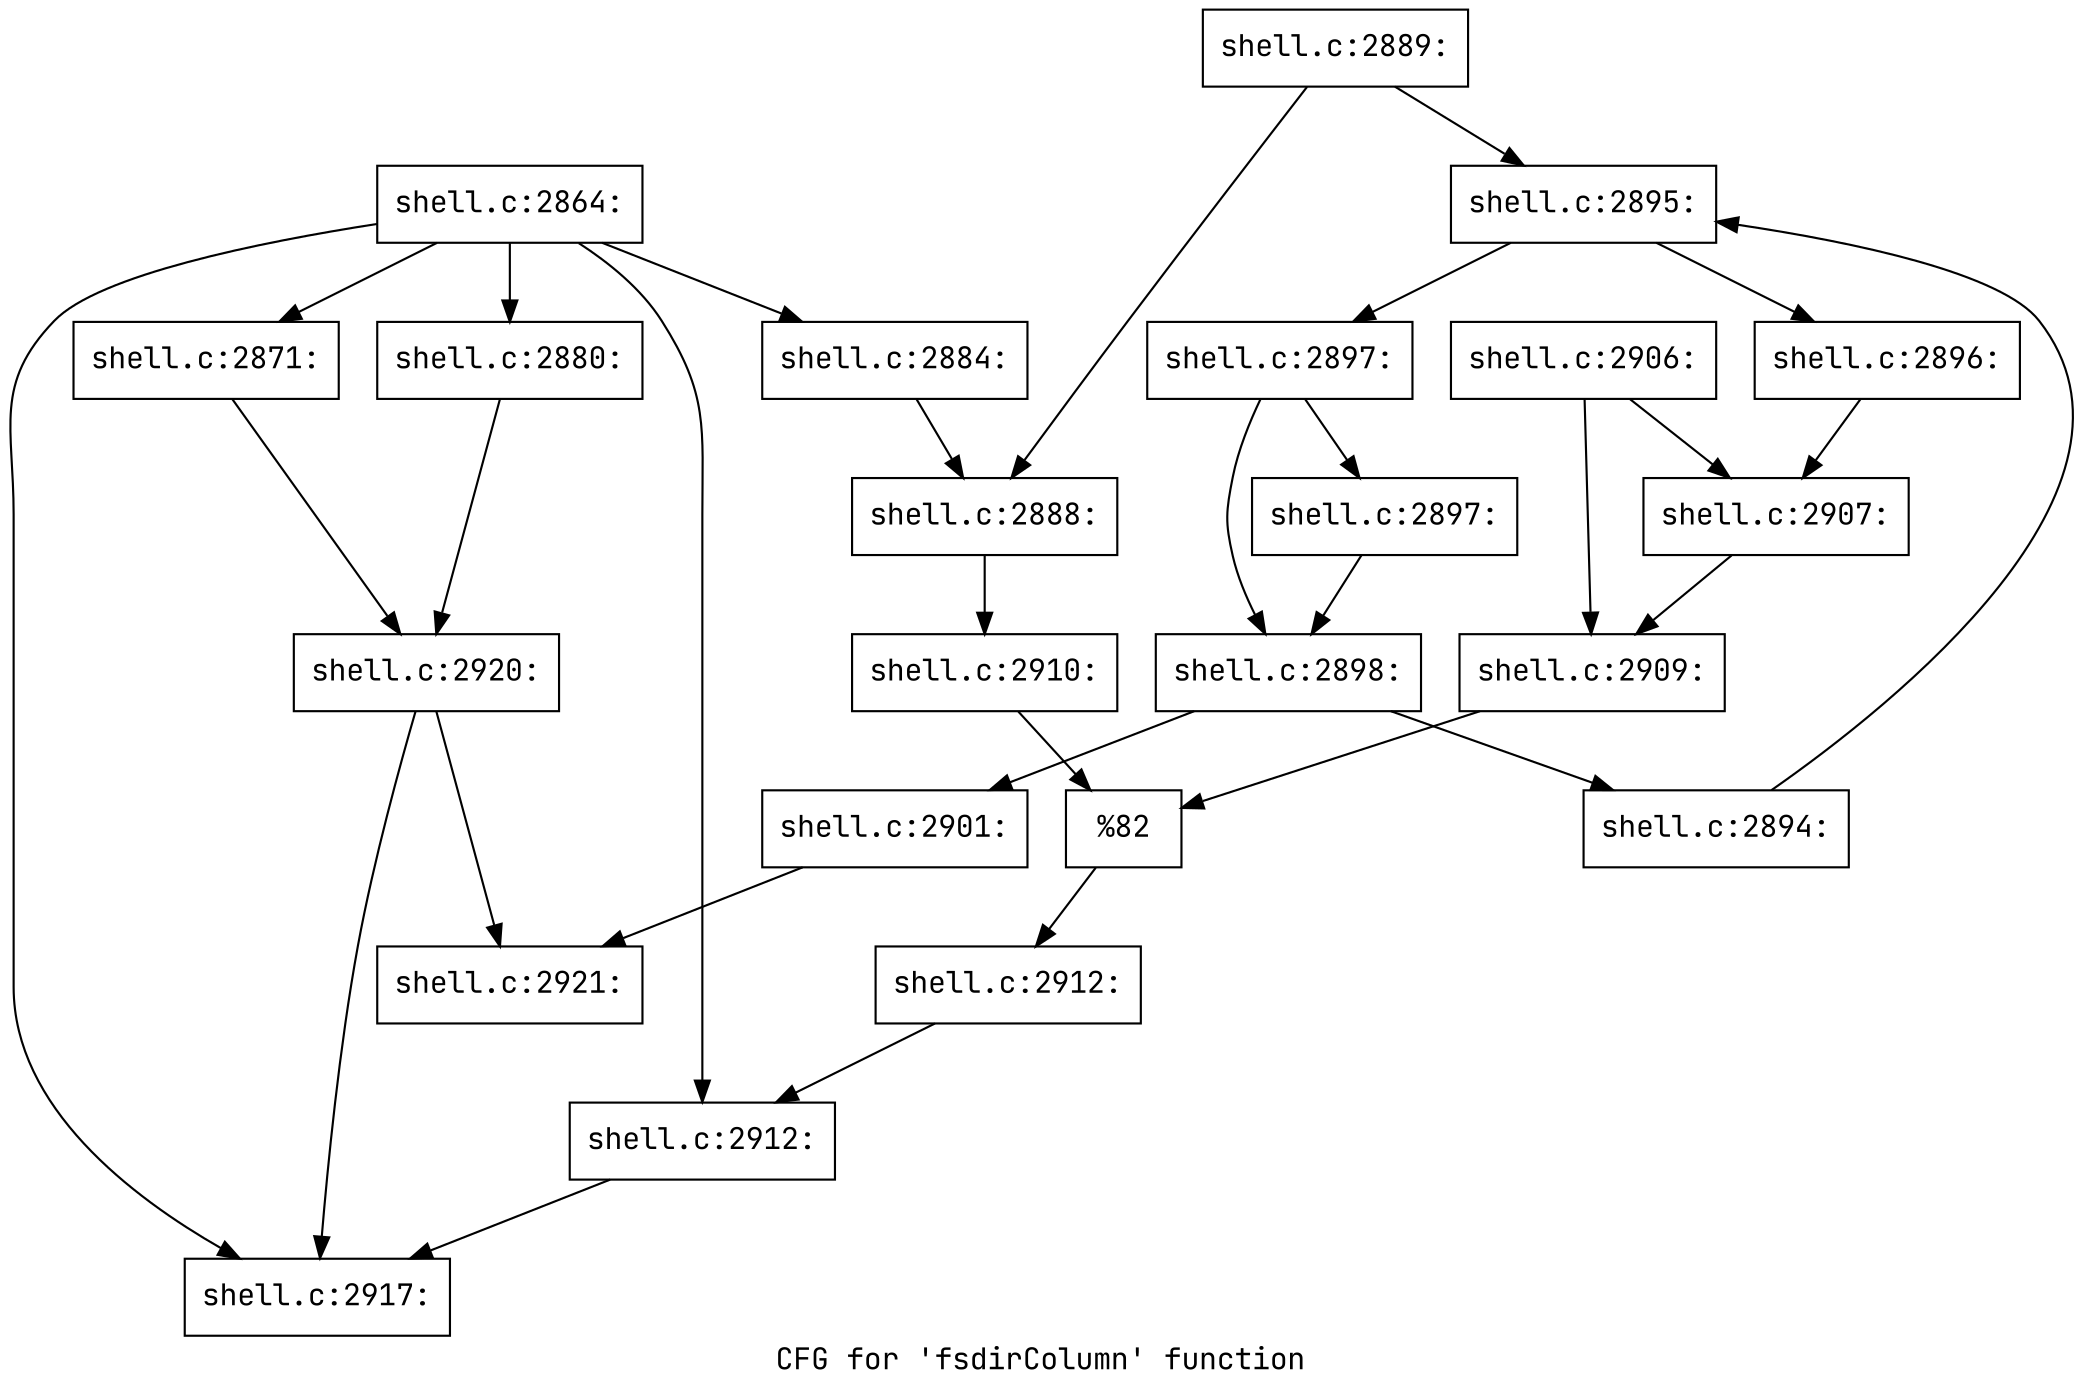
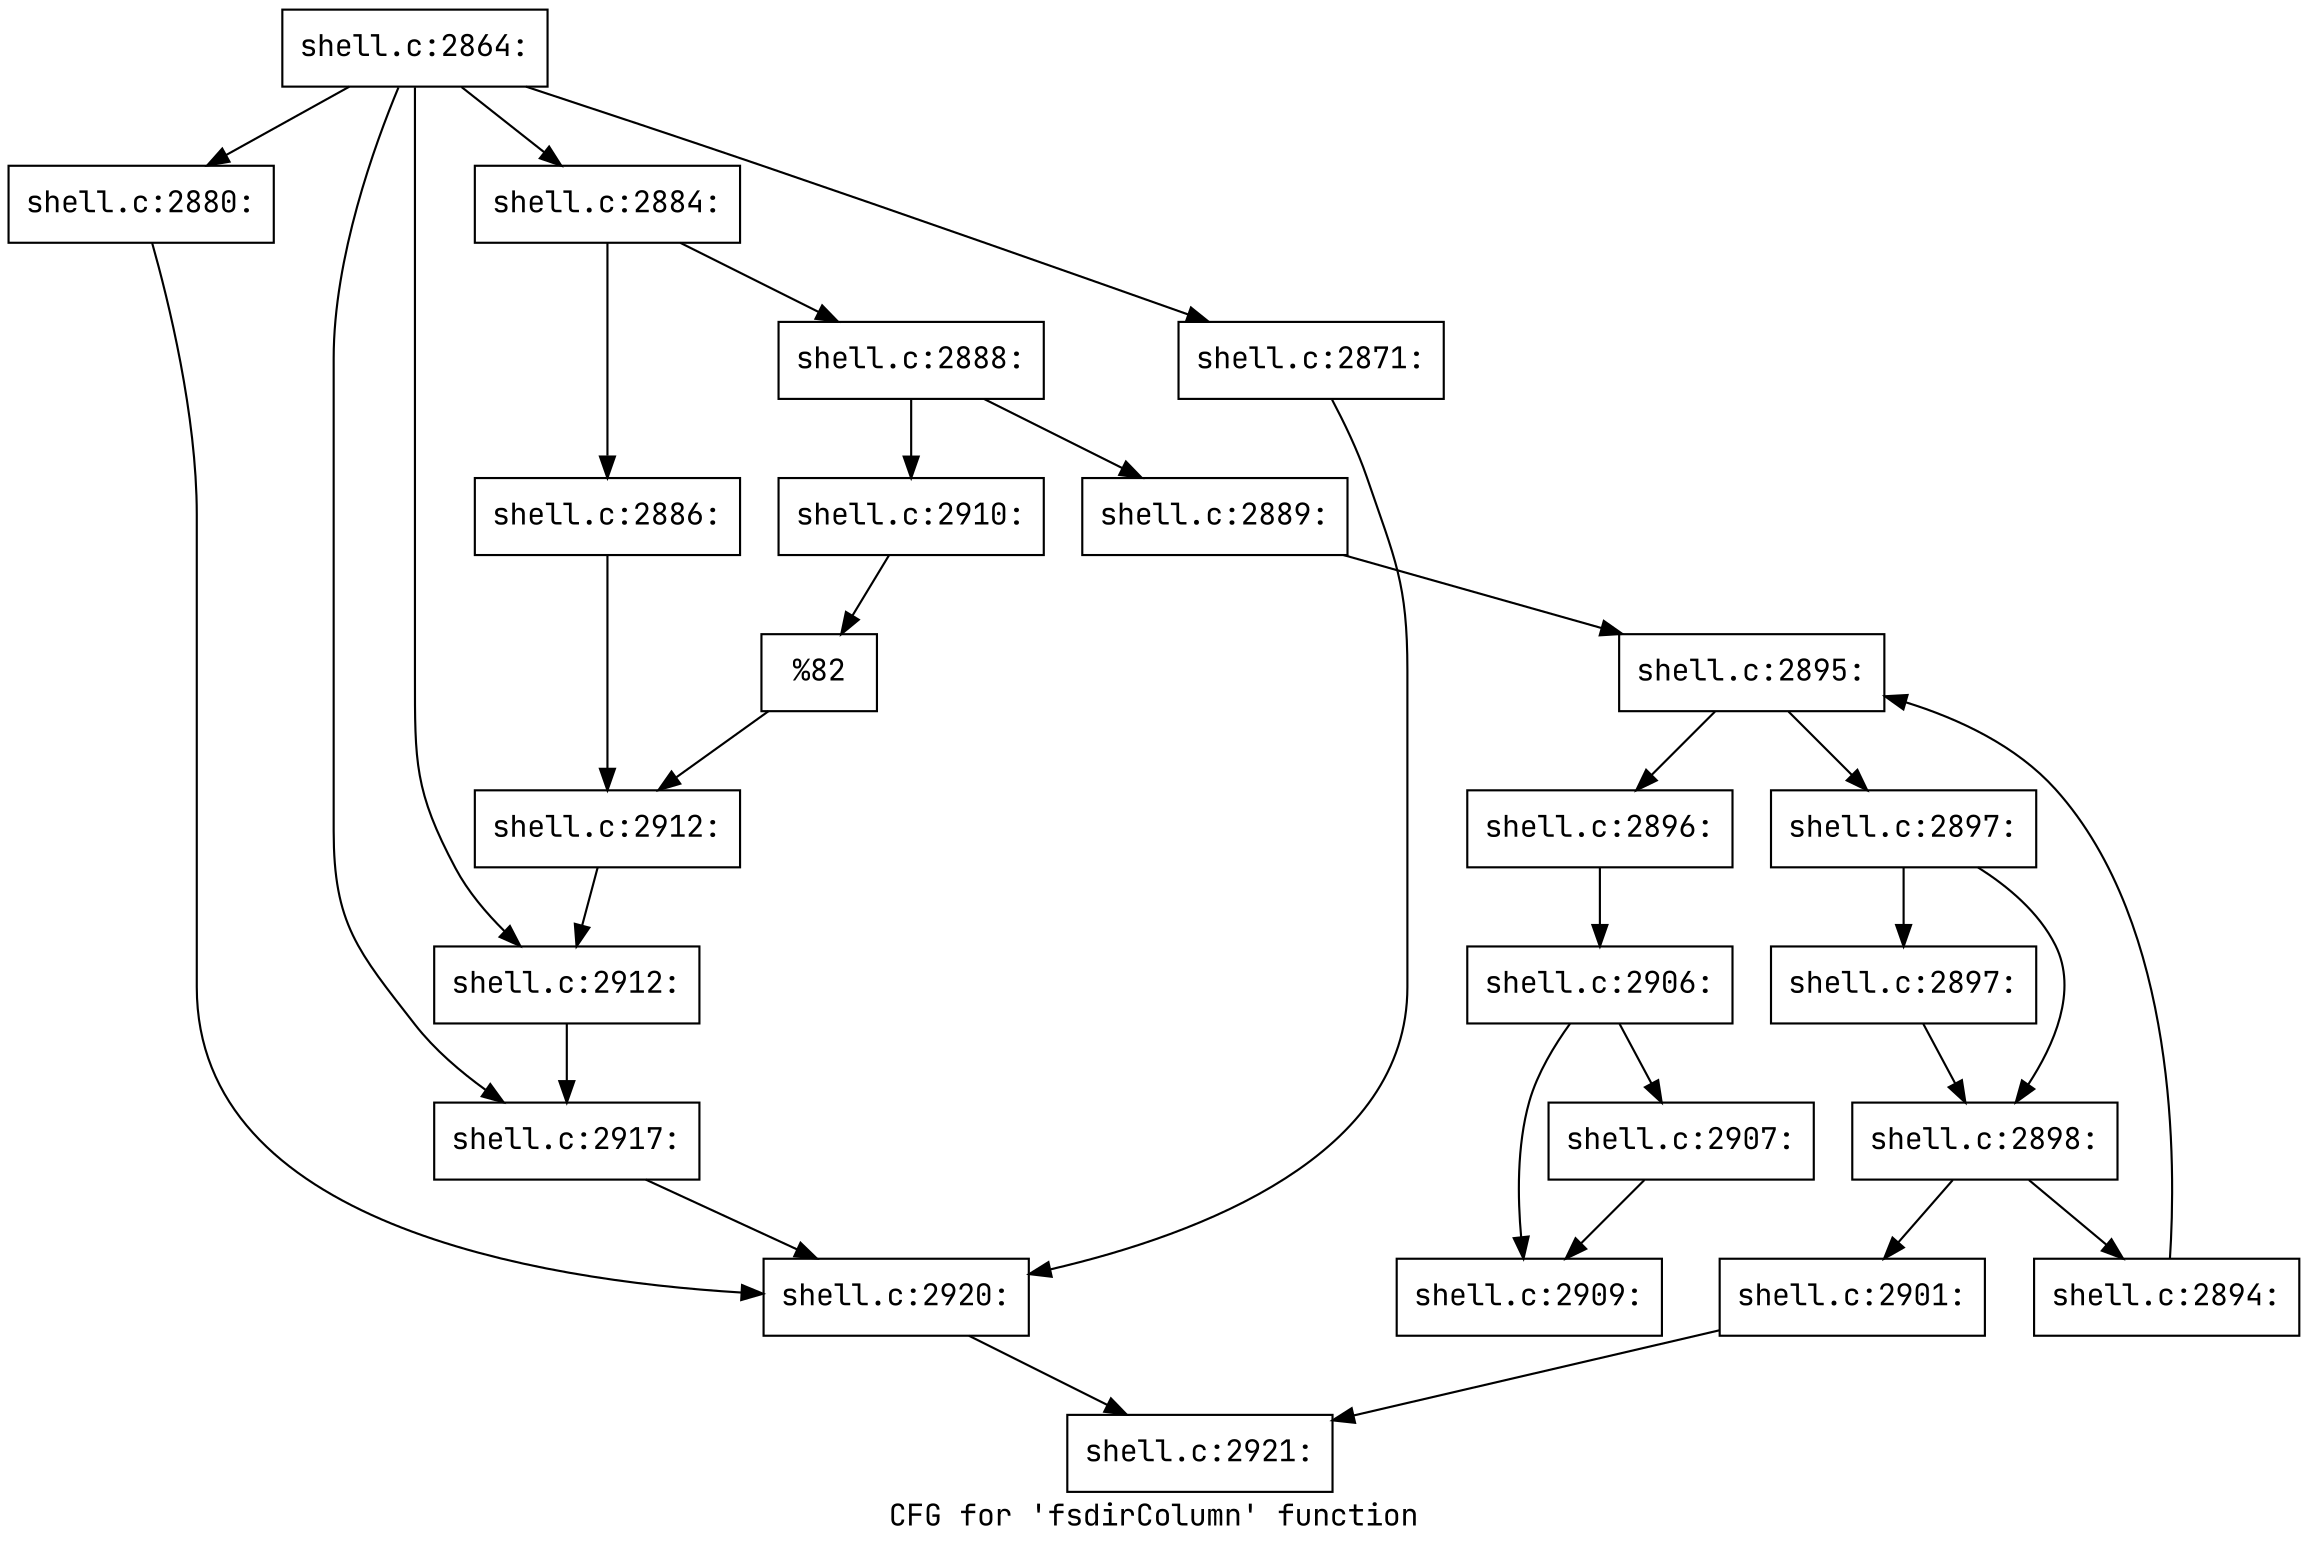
edge "shell.c:2889:" -> "shell.c:2888:": reversed
edge "shell.c:2896:" -> "shell.c:2907:": now "shell.c:2896:" -> "shell.c:2906:"
node "shell.c:2886:": added
edge "shell.c:2909:" -> "%82": removed
edge "shell.c:2920:" -> "shell.c:2917:": reversed
